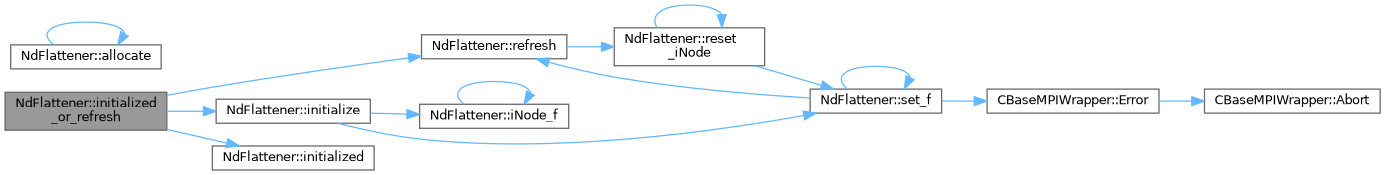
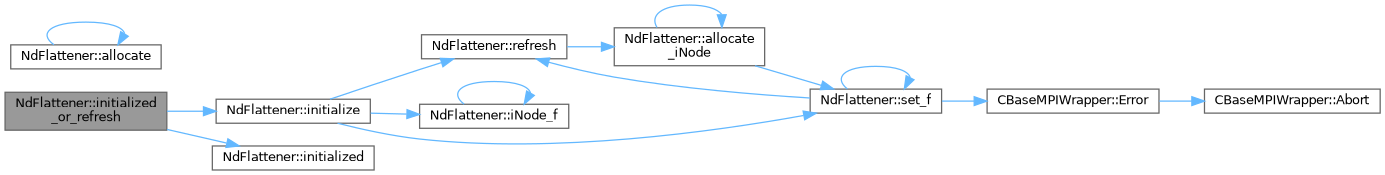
node "NdFlattener::reset _iNode": label "NdFlattener::reset _iNode" -> "NdFlattener::allocate _iNode"
edge "NdFlattener::initialized _or_refresh" -> "NdFlattener::refresh": now "NdFlattener::initialize" -> "NdFlattener::refresh"
